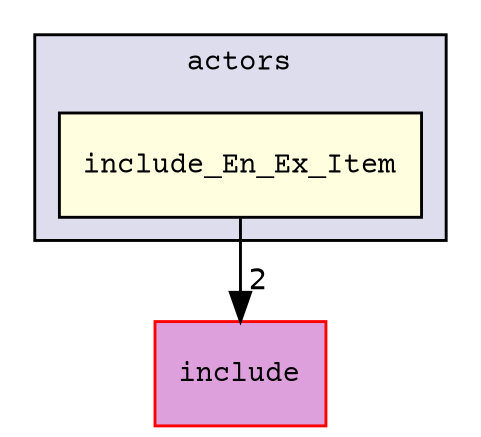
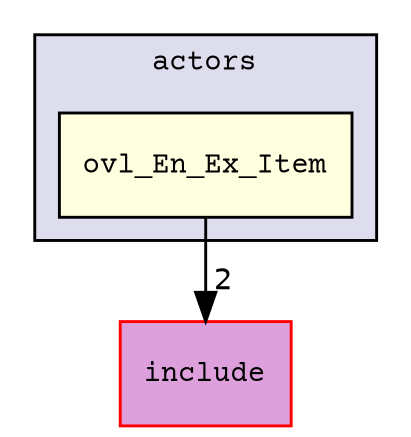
node "include_En_Ex_Item": label "include_En_Ex_Item" -> "ovl_En_Ex_Item"
